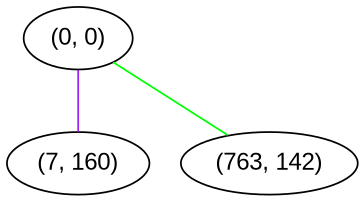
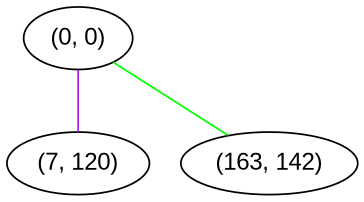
node "(7, 160)": label "(7, 160)" -> "(7, 120)"
node "(763, 142)": label "(763, 142)" -> "(163, 142)"
